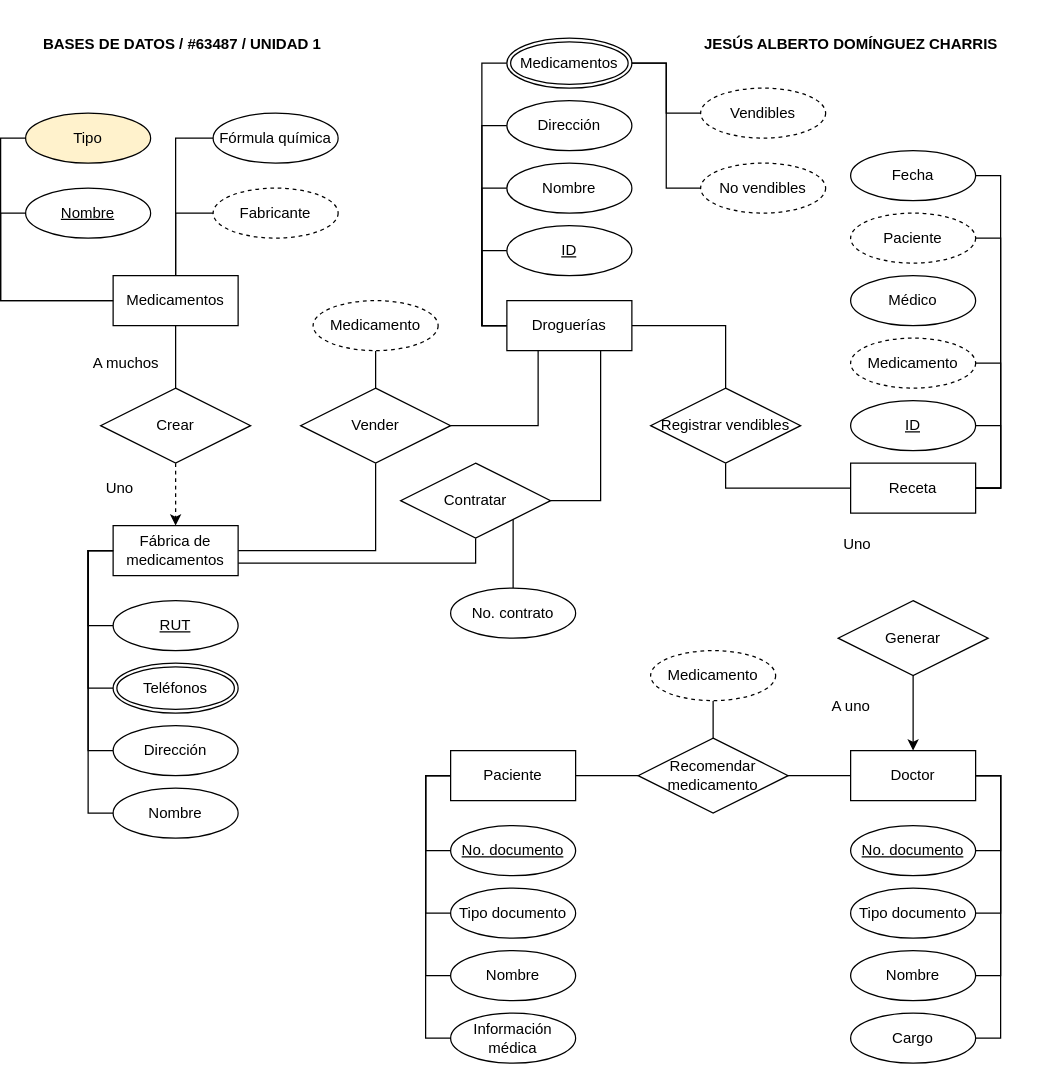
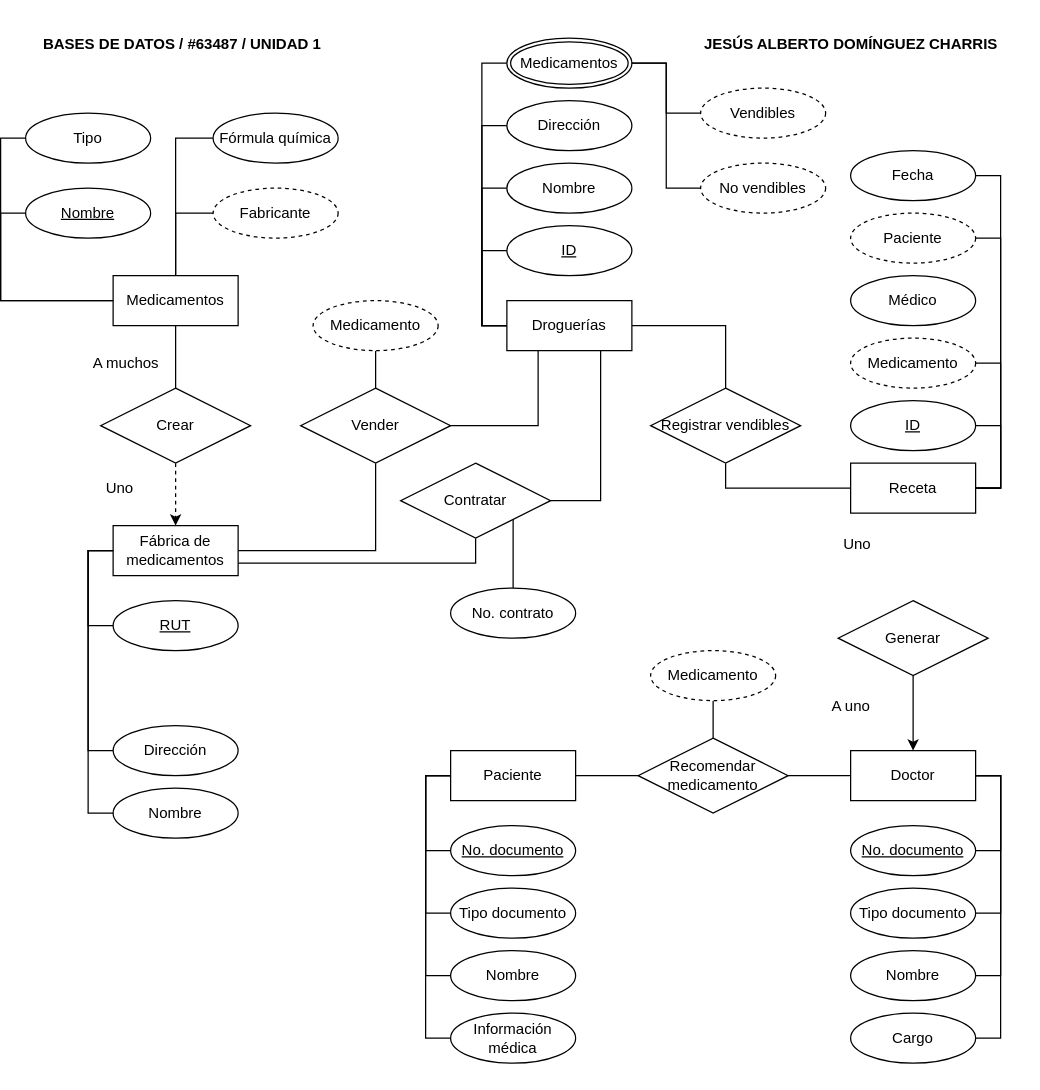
node "Tipo": fillcolor #fff2cc -> #ffffff
edge "Fábrica de medicamentos" -- "Teléfonos": removed
node "Teléfonos": removed
